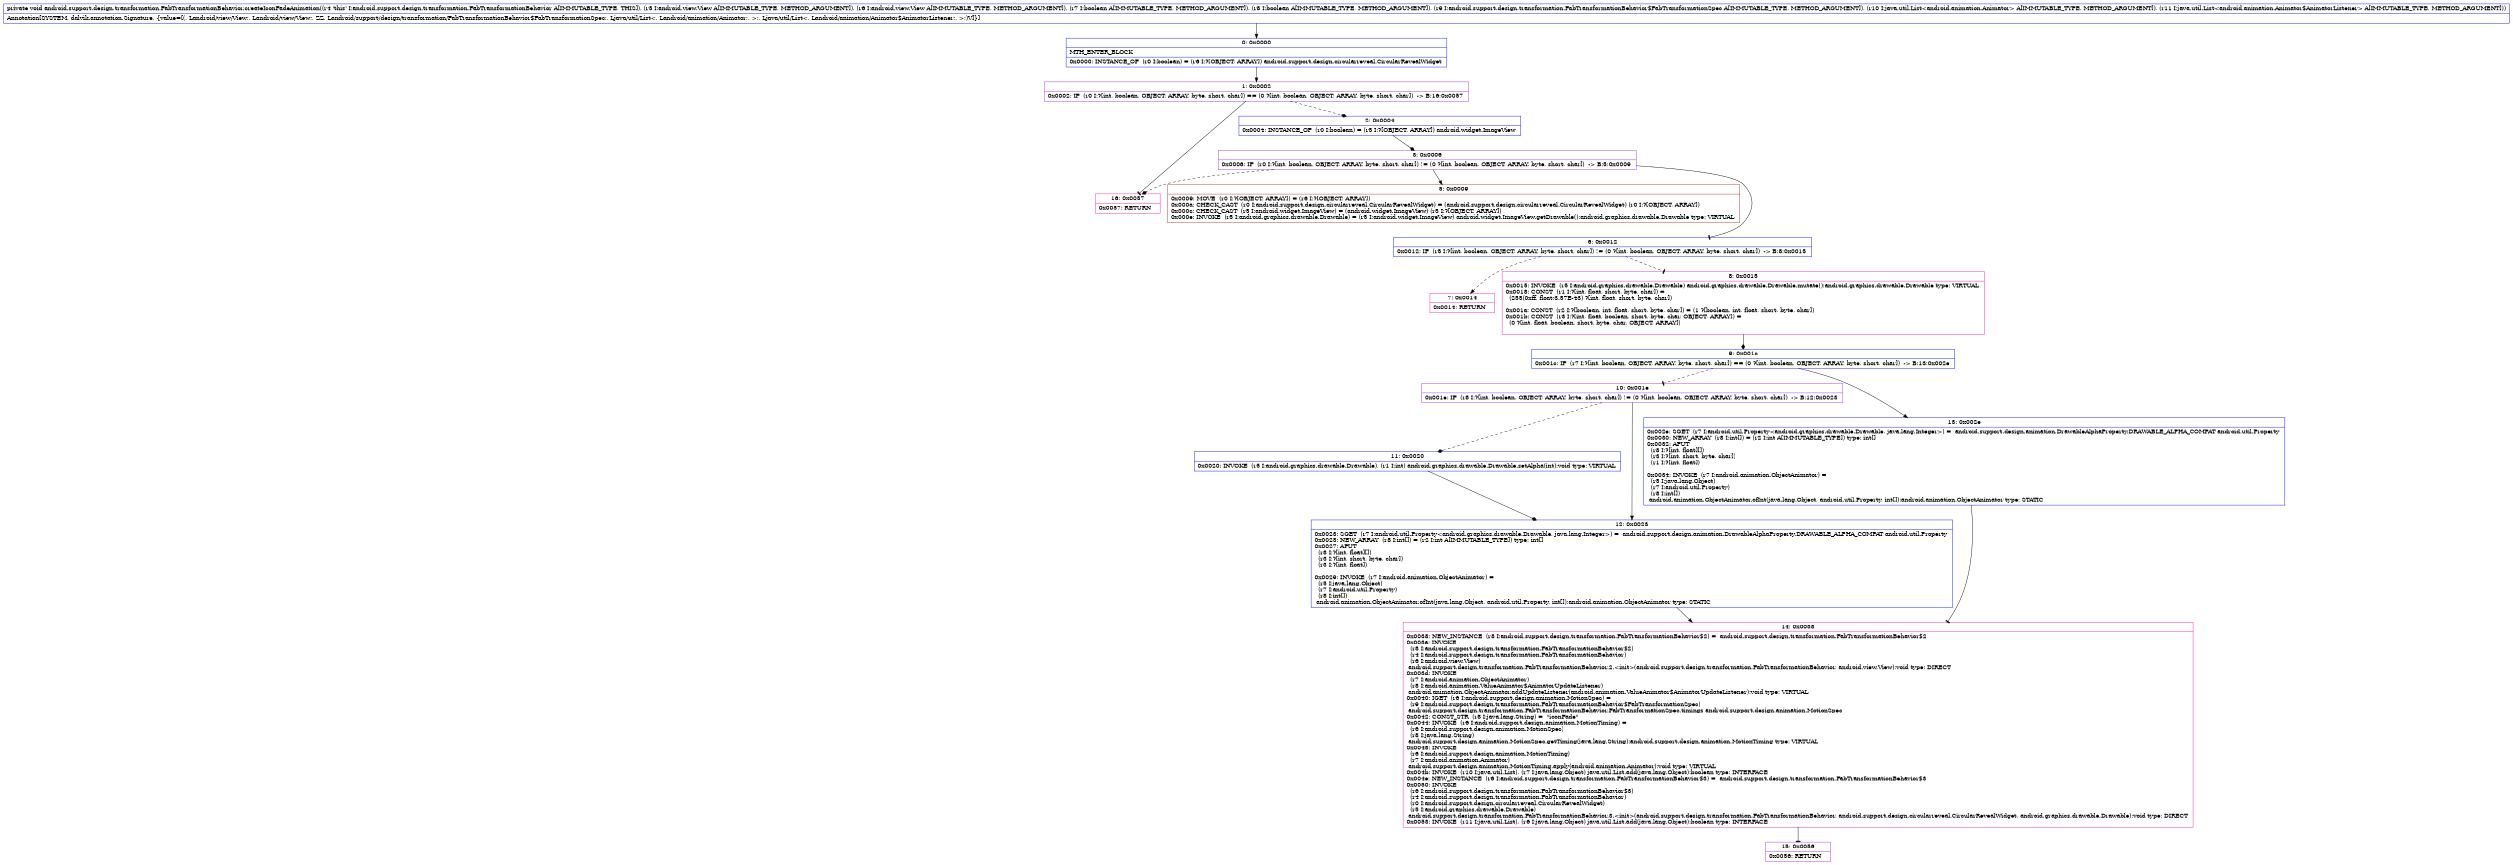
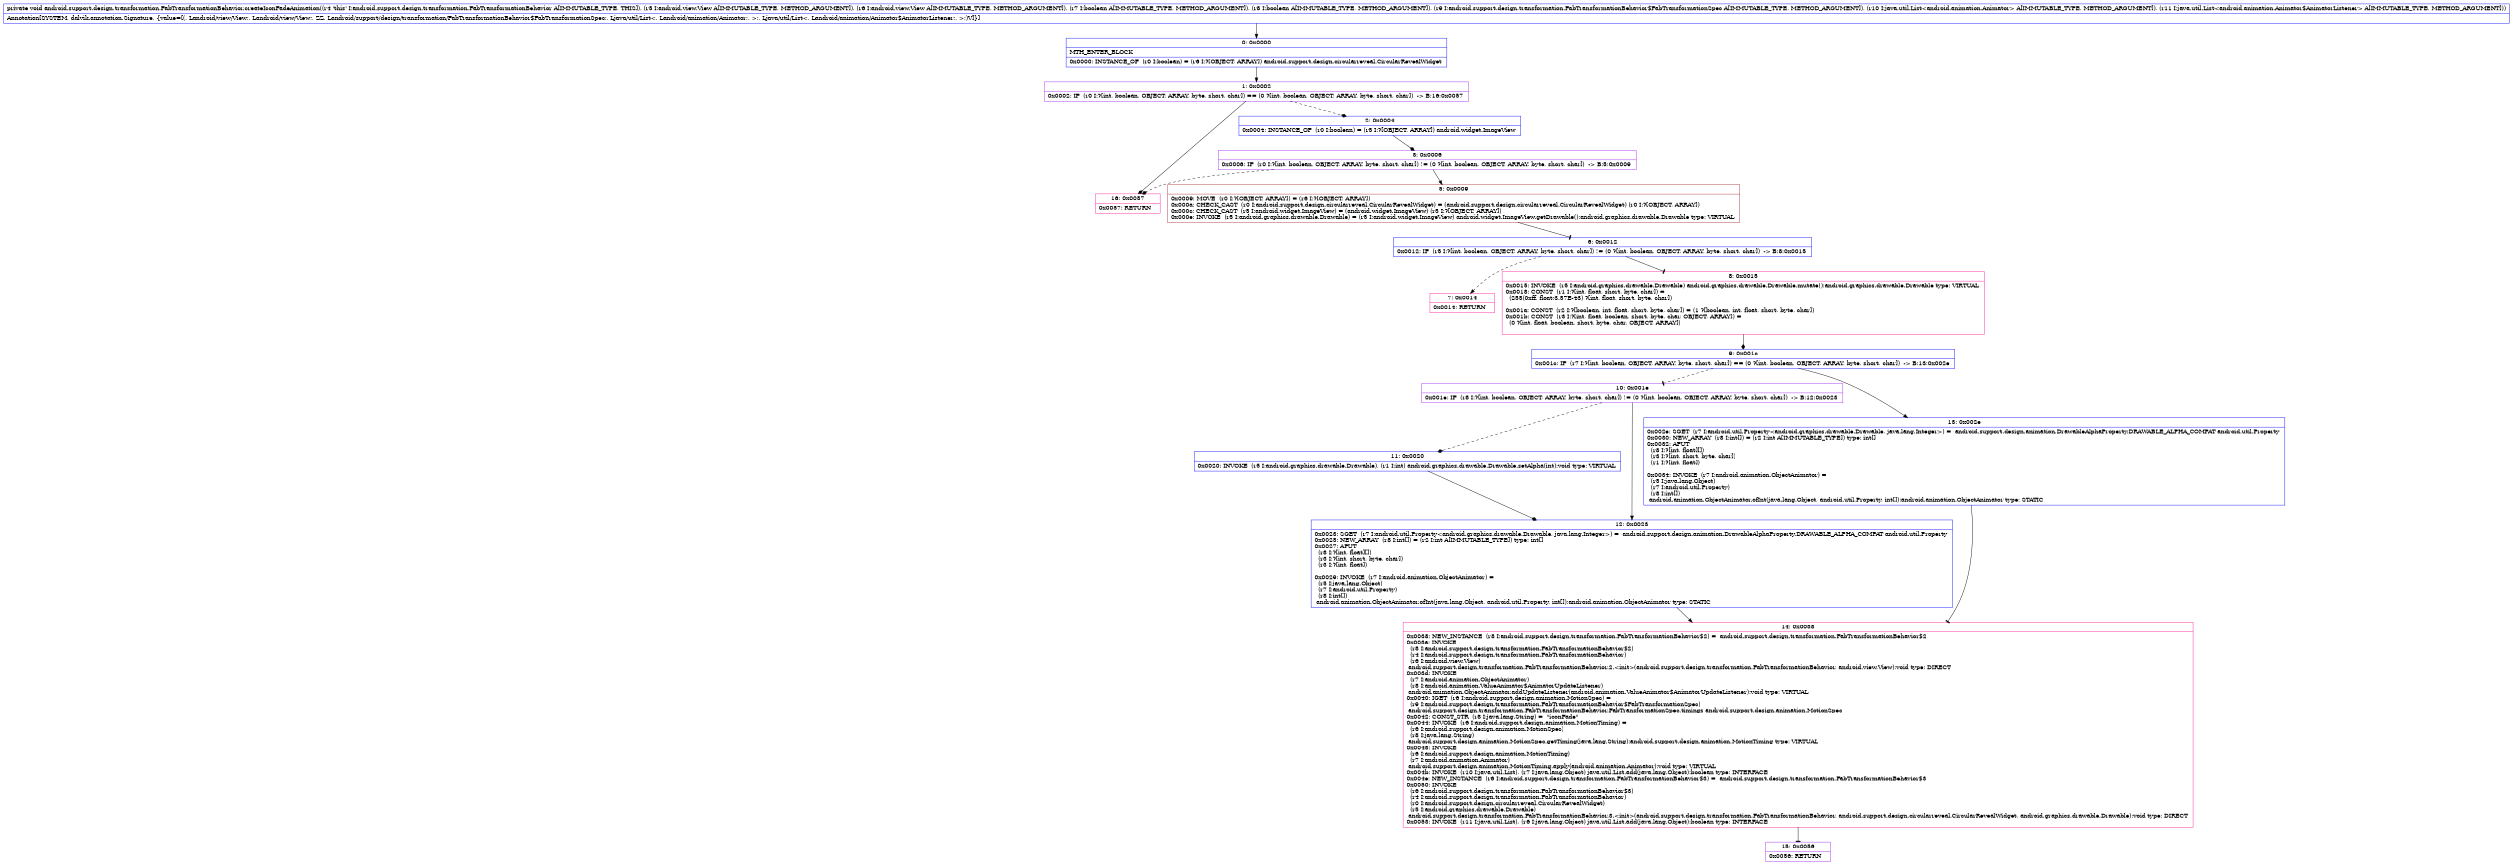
edge "1: 0x0002" -> "16: 0x0057": arrowhead tee -> diamond
edge "3: 0x0006" -> "6: 0x0012": now "5: 0x0009" -> "6: 0x0012"
edge "6: 0x0012" -> "8: 0x0015": style dashed -> solid
